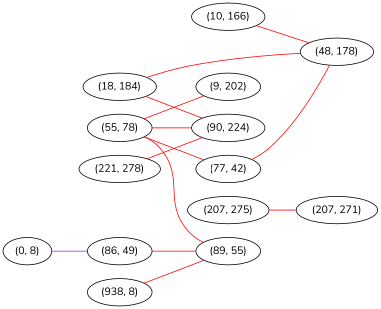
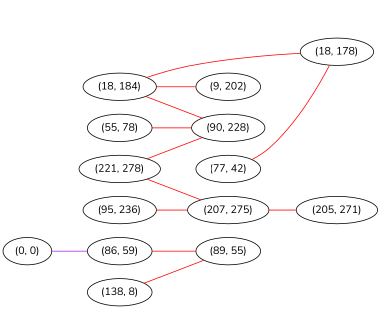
node "(10, 166)": removed
node "(48, 178)": label "(48, 178)" -> "(18, 178)"
edge "(9, 202)" -- "(55, 78)": now "(9, 202)" -- "(18, 184)"
node "(90, 224)": label "(90, 224)" -> "(90, 228)"
edge "(55, 78)" -- "(77, 42)": removed
edge "(221, 278)" -- "(207, 275)": added
edge "(55, 78)" -- "(89, 55)": removed
node "(95, 236)": added
node "(207, 271)": label "(207, 271)" -> "(205, 271)"
node "(0, 8)": label "(0, 8)" -> "(0, 0)"
node "(86, 49)": label "(86, 49)" -> "(86, 59)"
node "(938, 8)": label "(938, 8)" -> "(138, 8)"
